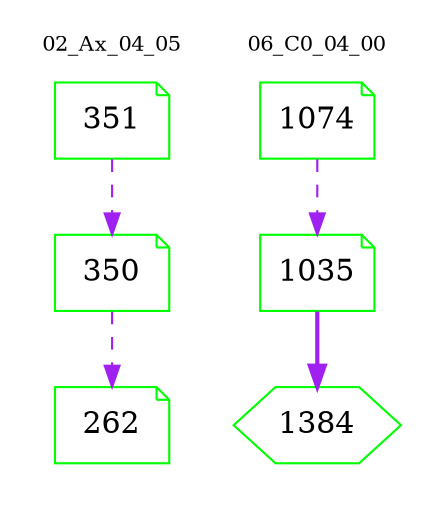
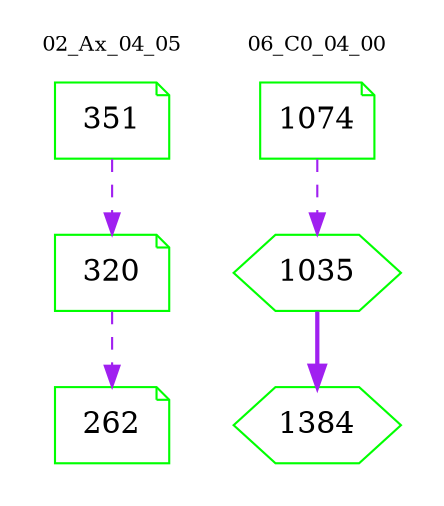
node "350": label "350" -> "320"
node "1035": shape note -> hexagon
